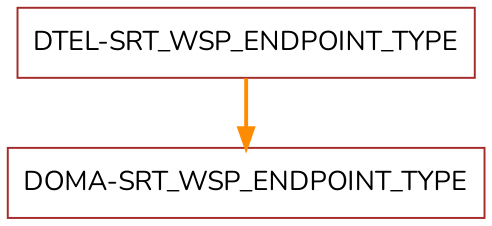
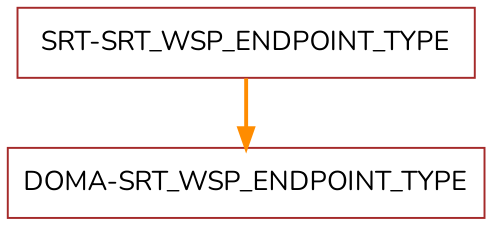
node "DTEL-SRT_WSP_ENDPOINT_TYPE": label "DTEL-SRT_WSP_ENDPOINT_TYPE" -> "SRT-SRT_WSP_ENDPOINT_TYPE"
